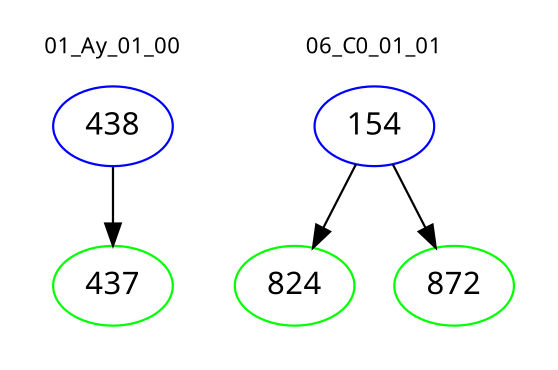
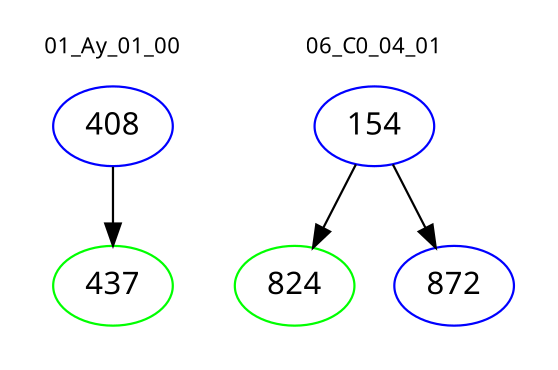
cluster "06_C0_01_01": label "06_C0_01_01" -> "06_C0_04_01"
node "438": label "438" -> "408"
node "872": color green -> blue
